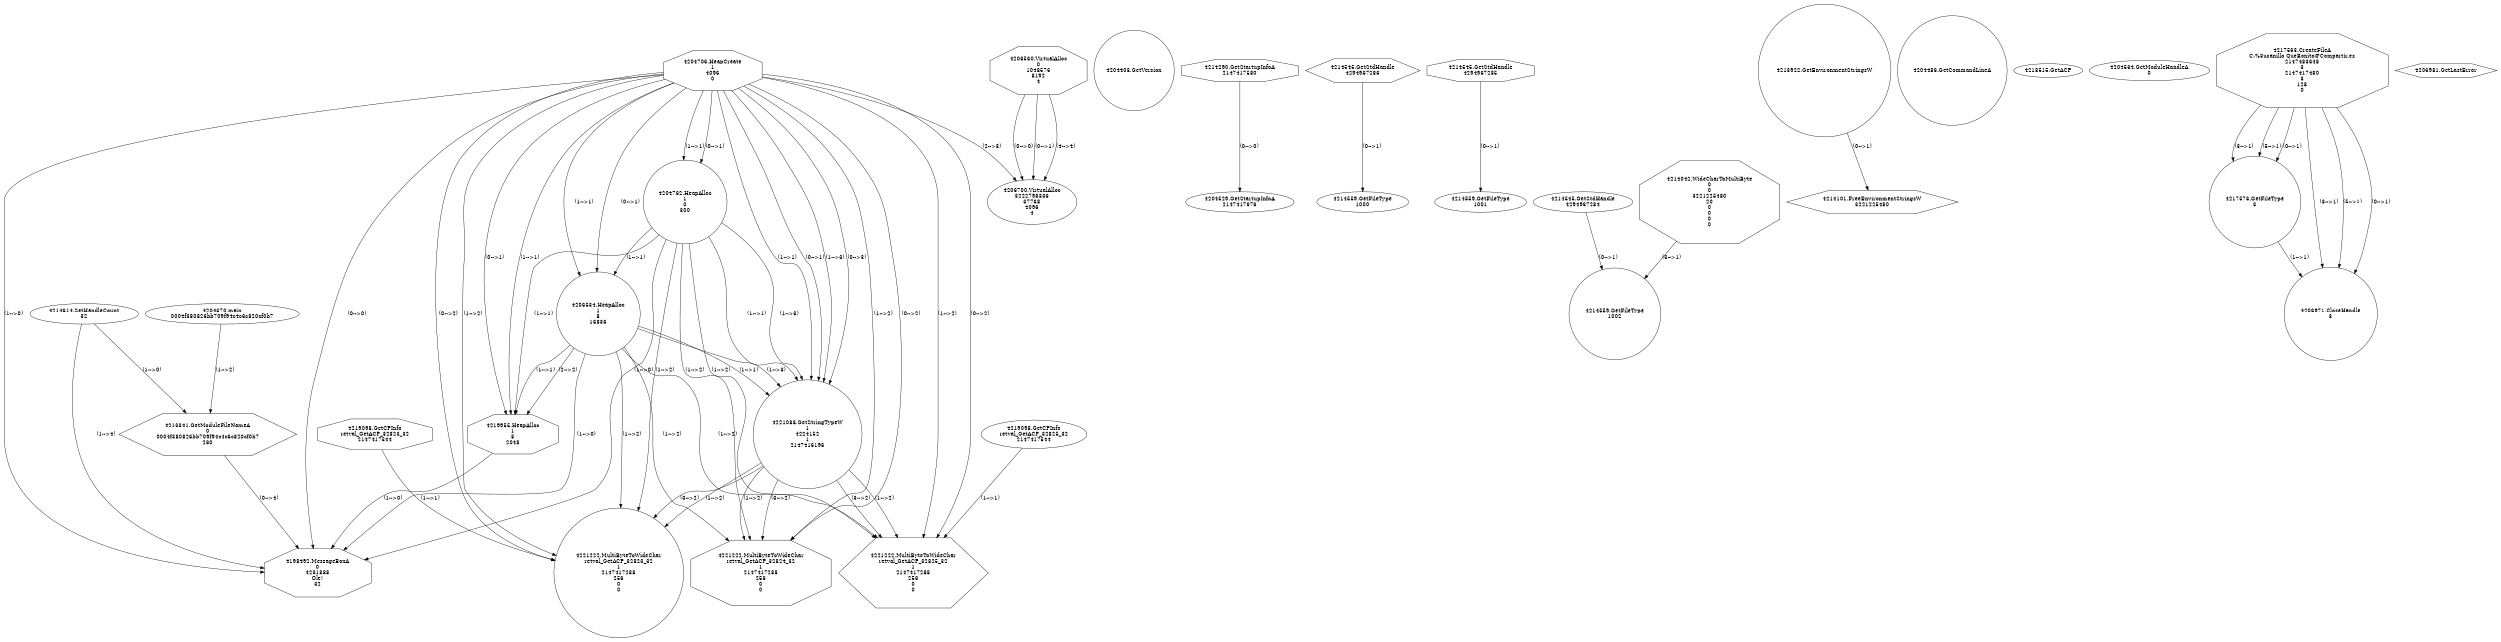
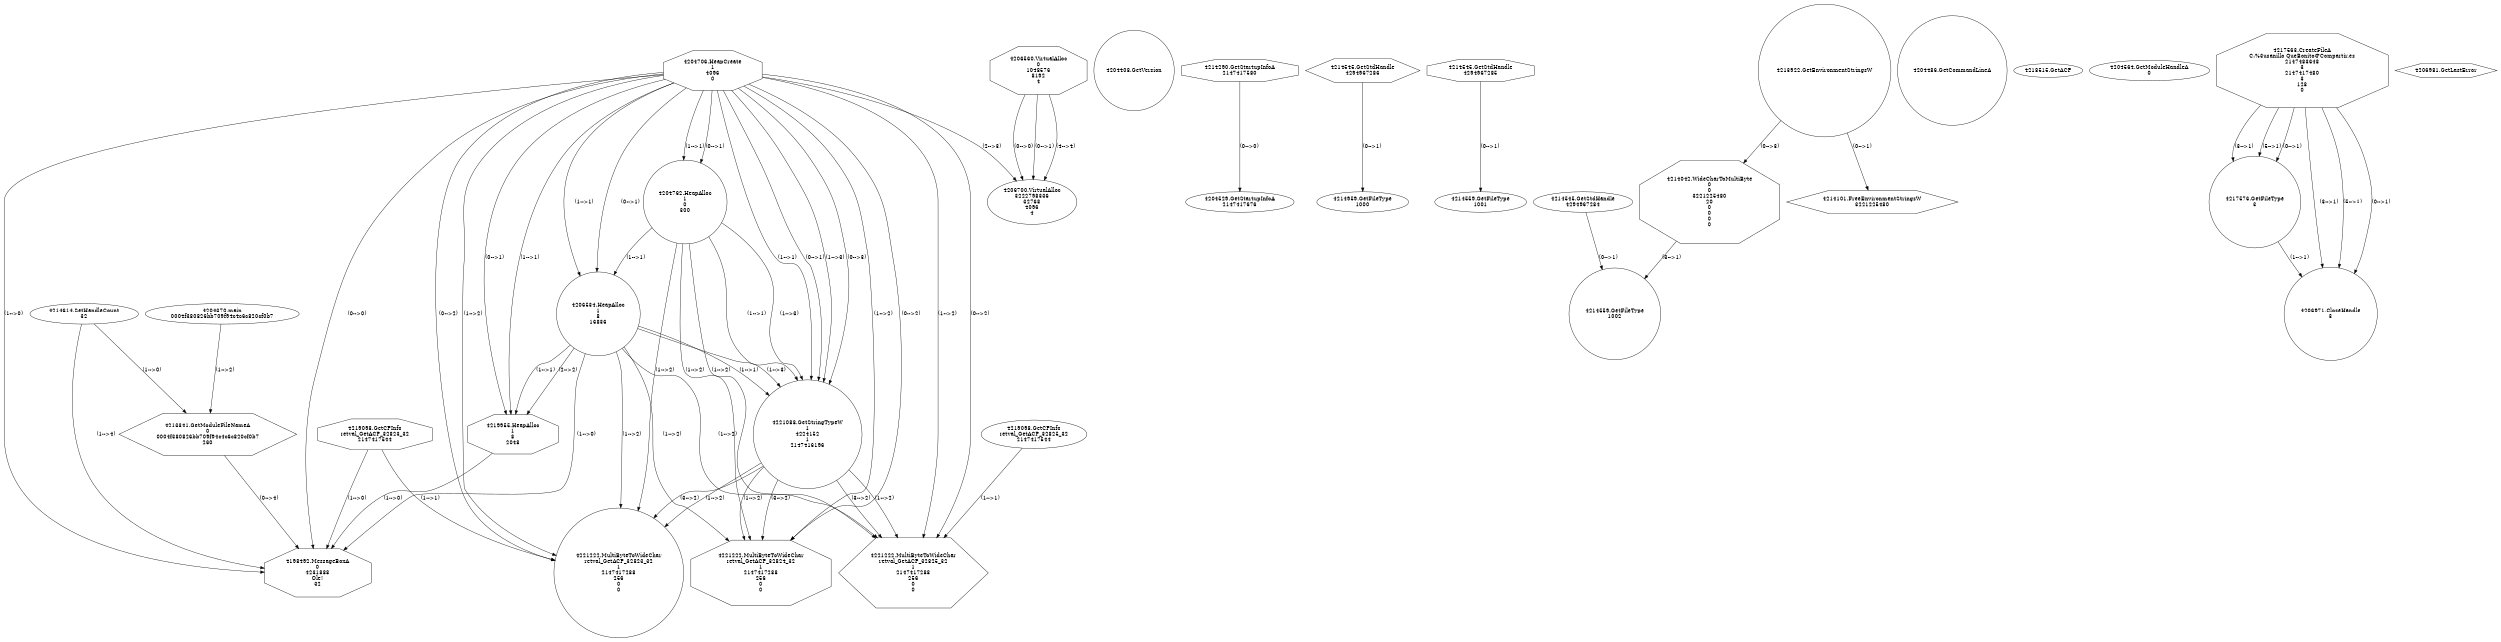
edge "4213922.GetEnvironmentStringsW" -> "4214042.WideCharToMultiByte 0 0 3221225480 20 0 0 0 0": added, label "(0-->3)"
node "4206700.VirtualAlloc 3222798336 37768 4096 4": label "4206700.VirtualAlloc 3222798336 37768 4096 4" -> "4206700.VirtualAlloc 3222798336 32768 4096 4"
node "4214559.GetFileType 1000": label "4214559.GetFileType 1000" -> "4214959.GetFileType 1000"
edge "4204762.HeapAlloc 1 0 300" -> "4219955.HeapAlloc 1 8 2048": removed, label "(1-->1)"
edge "4204762.HeapAlloc 1 0 300" -> "4198492.MessageBoxA 0 4231888 Ole! 32": now "4219098.GetCPInfo retval_GetACP_32823_32 2147417544" -> "4198492.MessageBoxA 0 4231888 Ole! 32"
